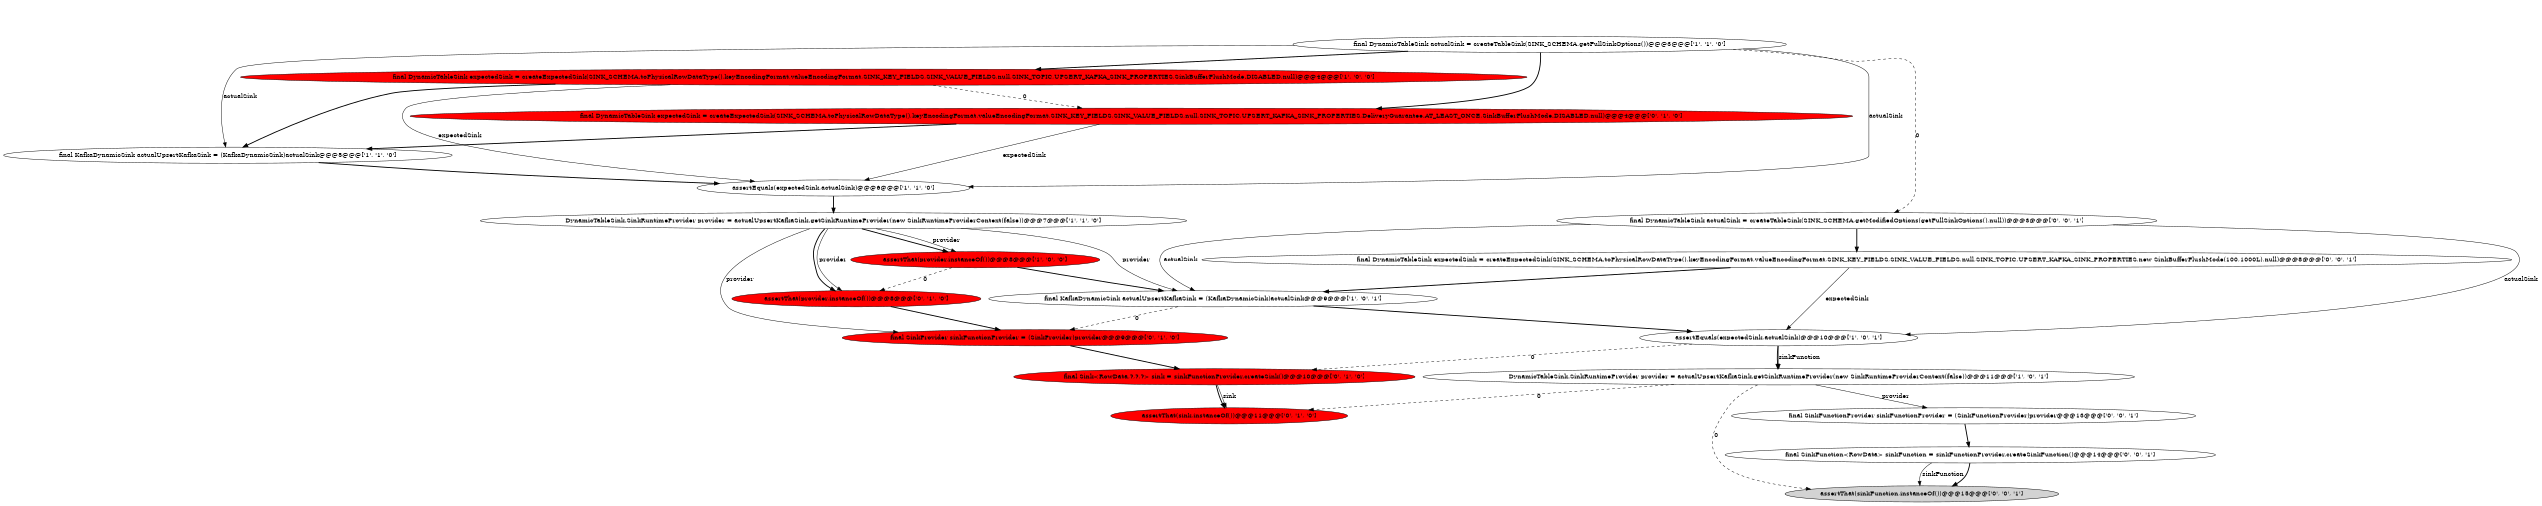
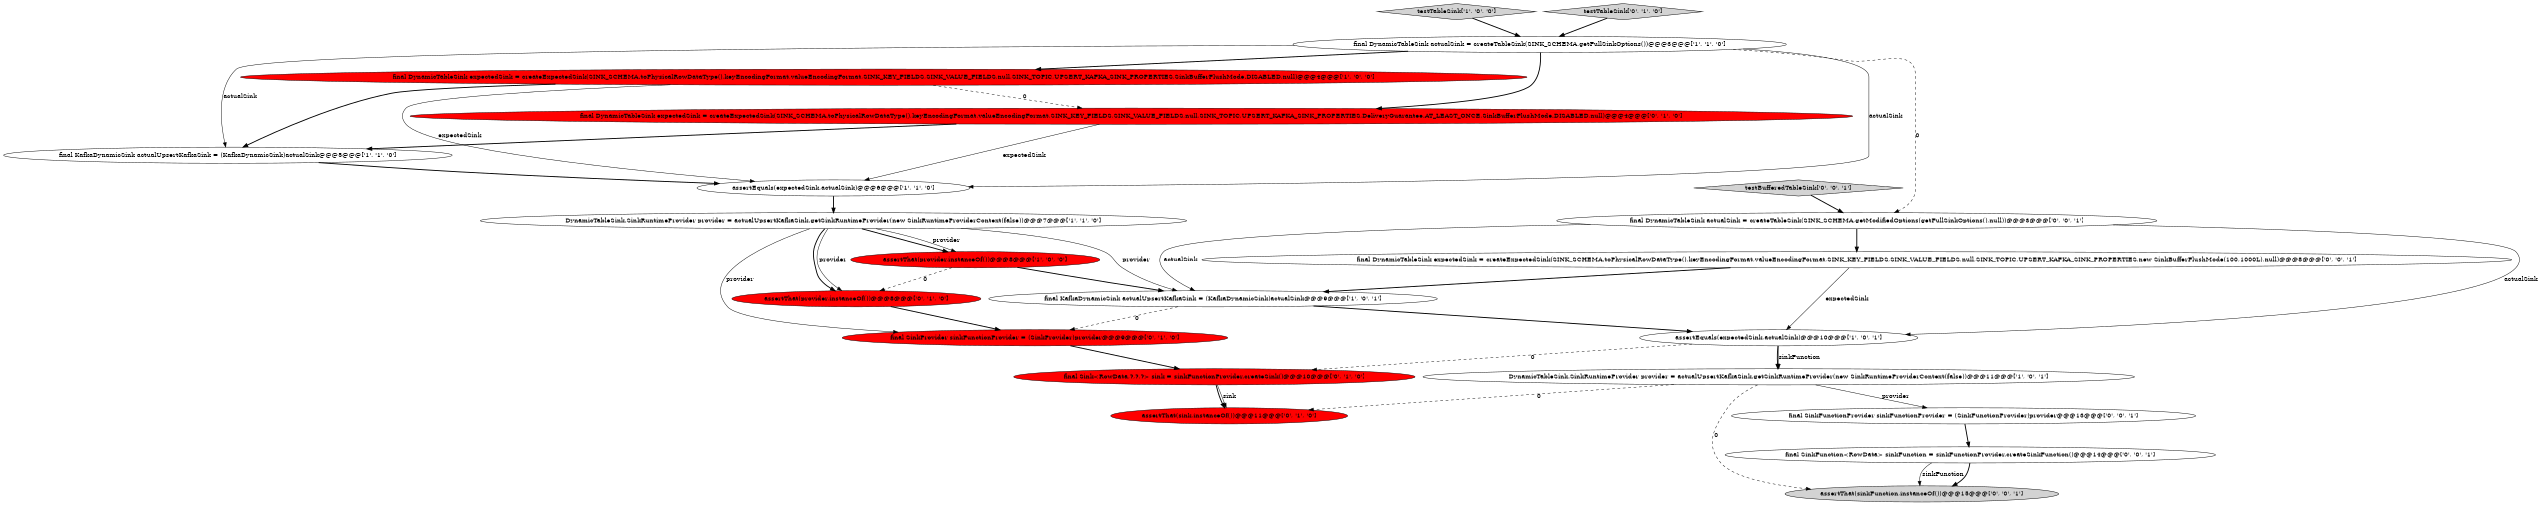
node "testTableSink['1', '0', '0']": added
node "testTableSink['0', '1', '0']": added
node "testBufferedTableSink['0', '0', '1']": added
